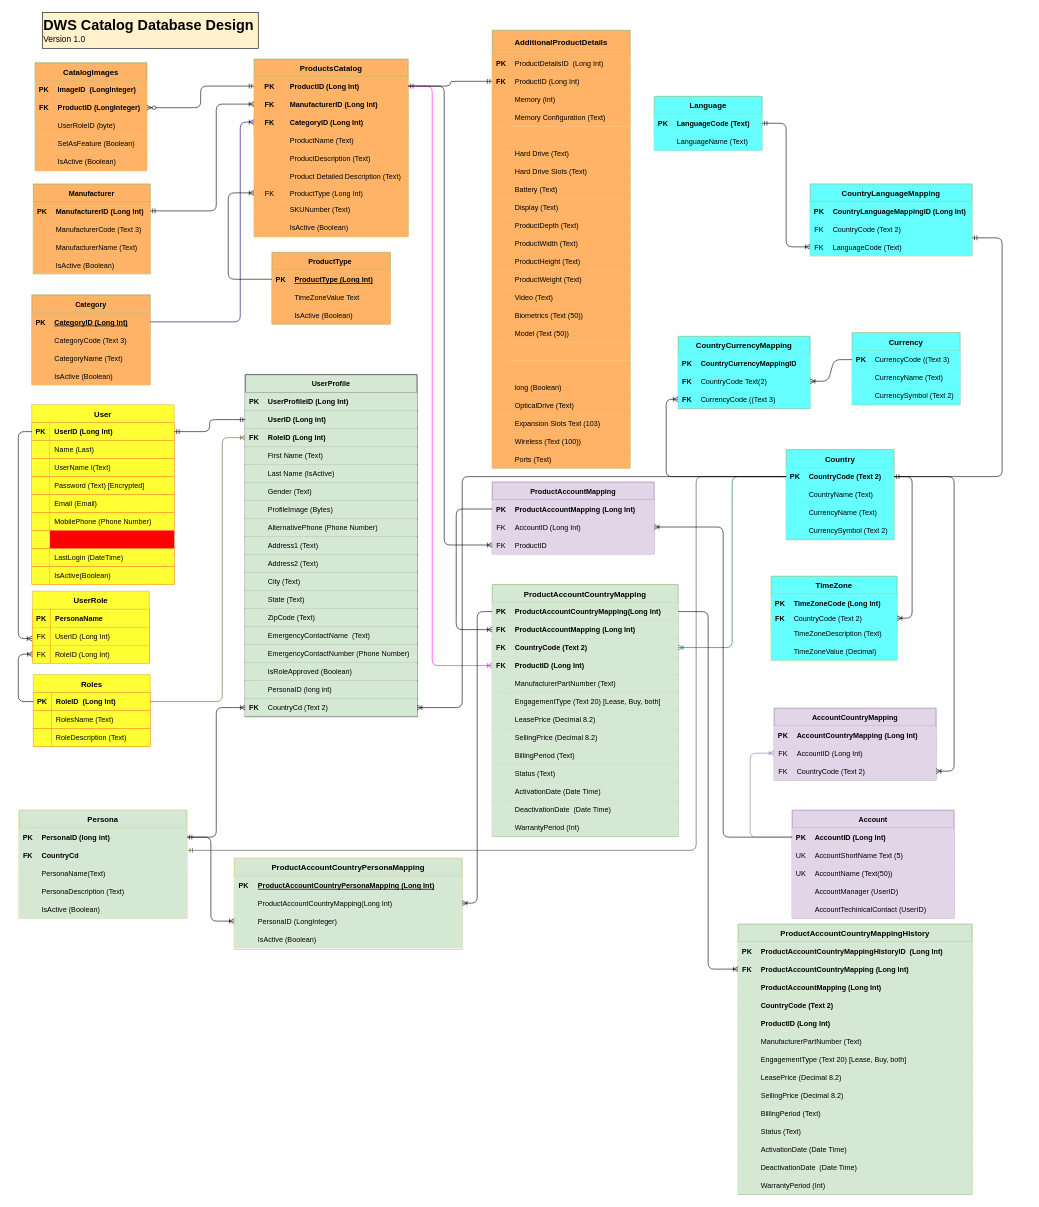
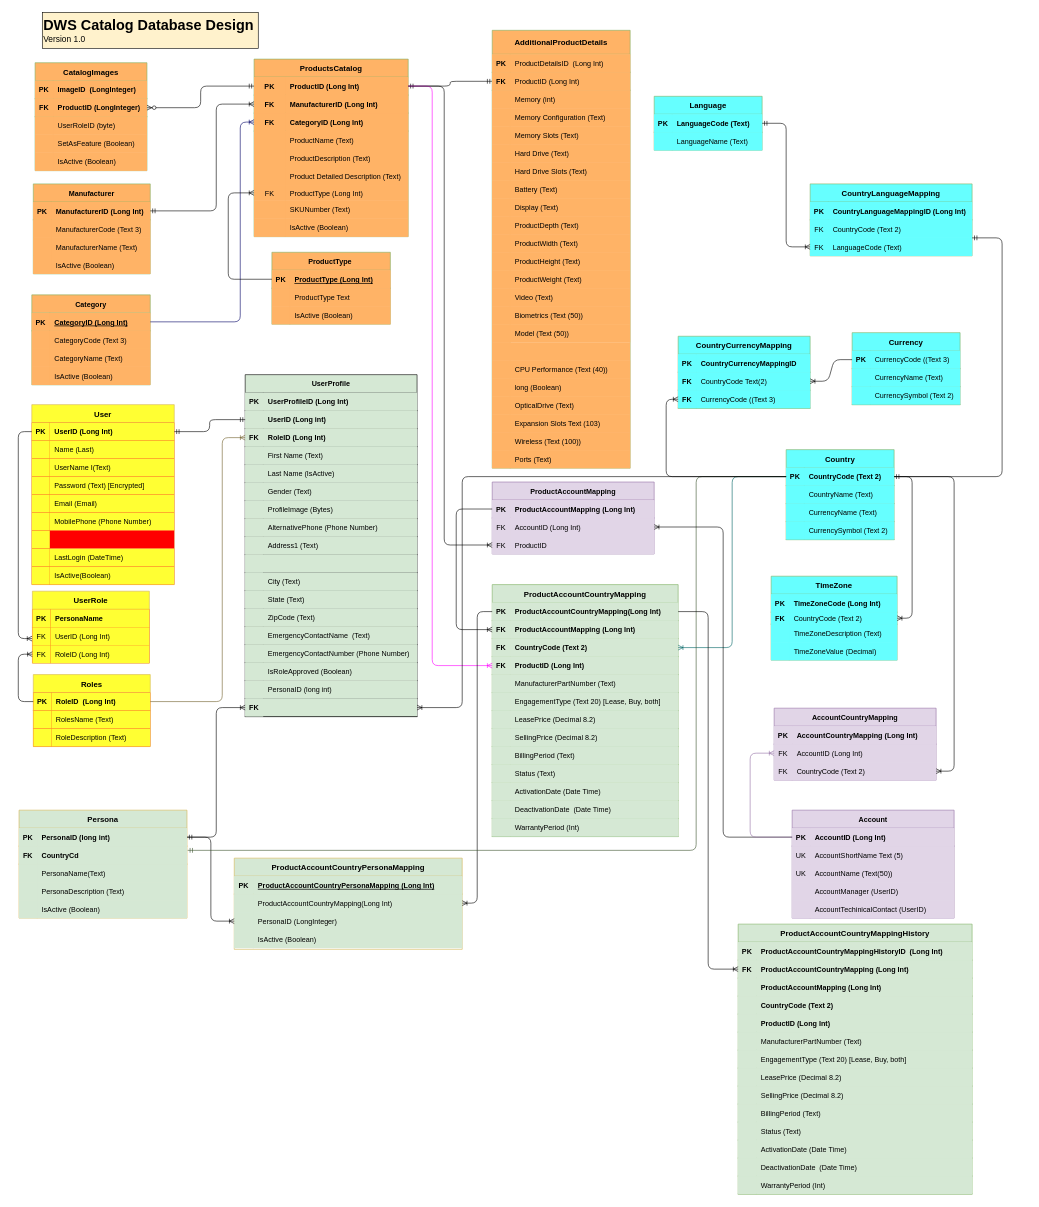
node "Memory Slots (Text)": added
node "TimeZoneValue Text": label "TimeZoneValue Text" -> "ProductType Text"
node "CPU Performance (Text (40))": added
node "Address2 (Text)": removed
node "CountryCd (Text 2)": removed
